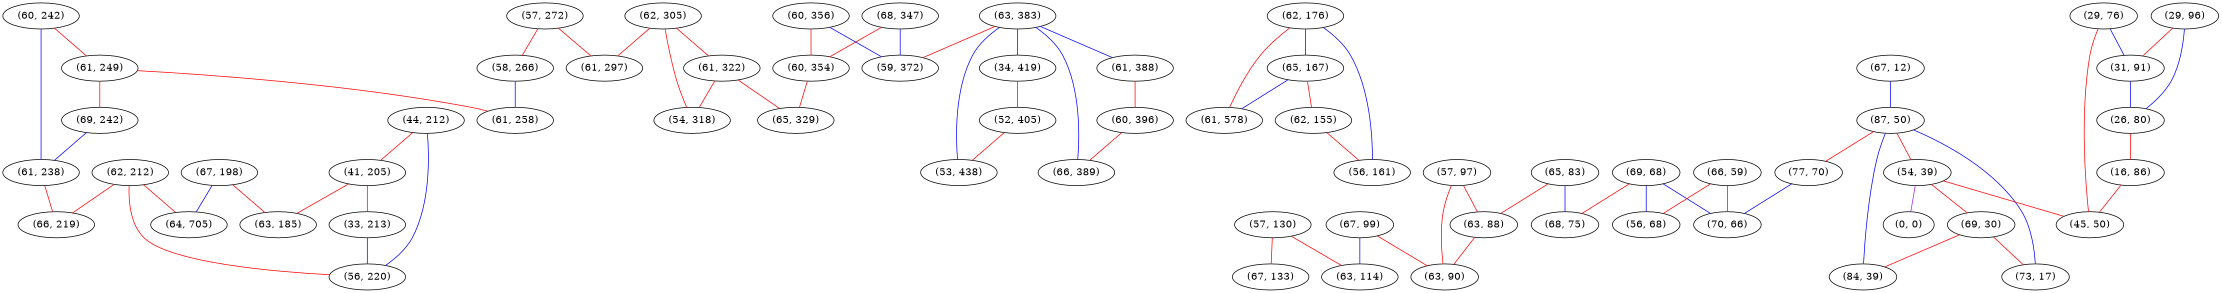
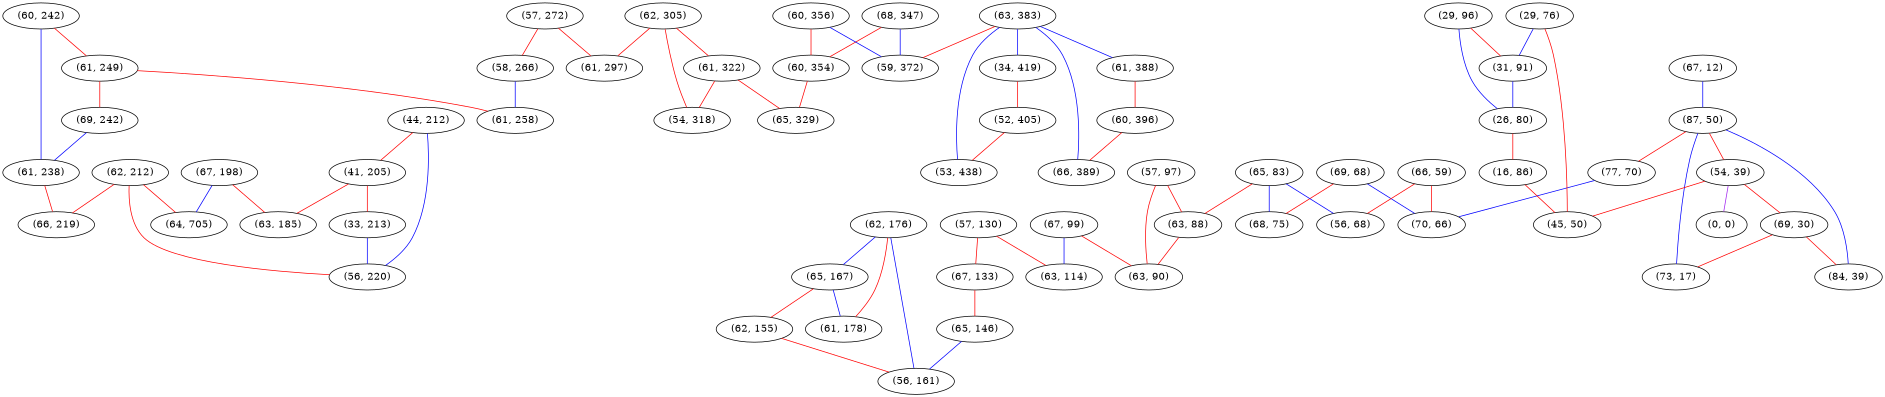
node "(61, 578)": label "(61, 578)" -> "(61, 178)"
edge "(69, 68)" -- "(56, 68)": now "(65, 83)" -- "(56, 68)"
node "(65, 146)": added
